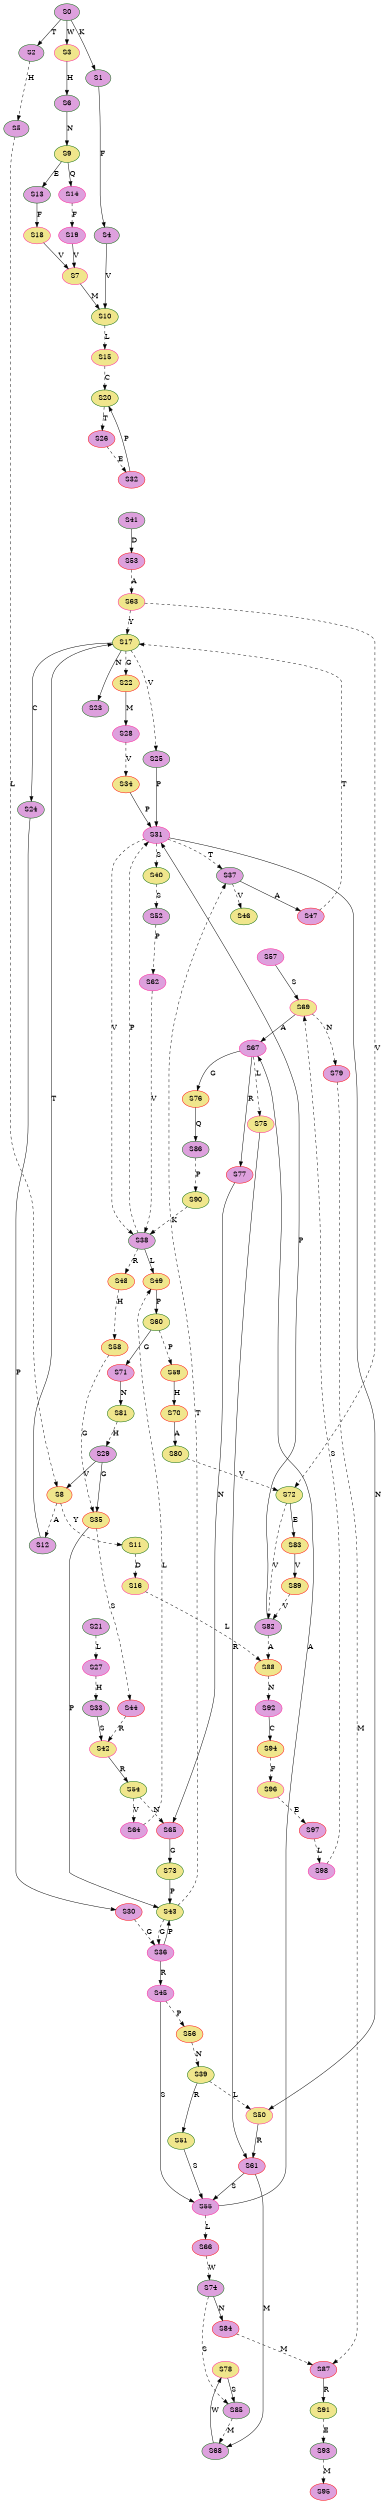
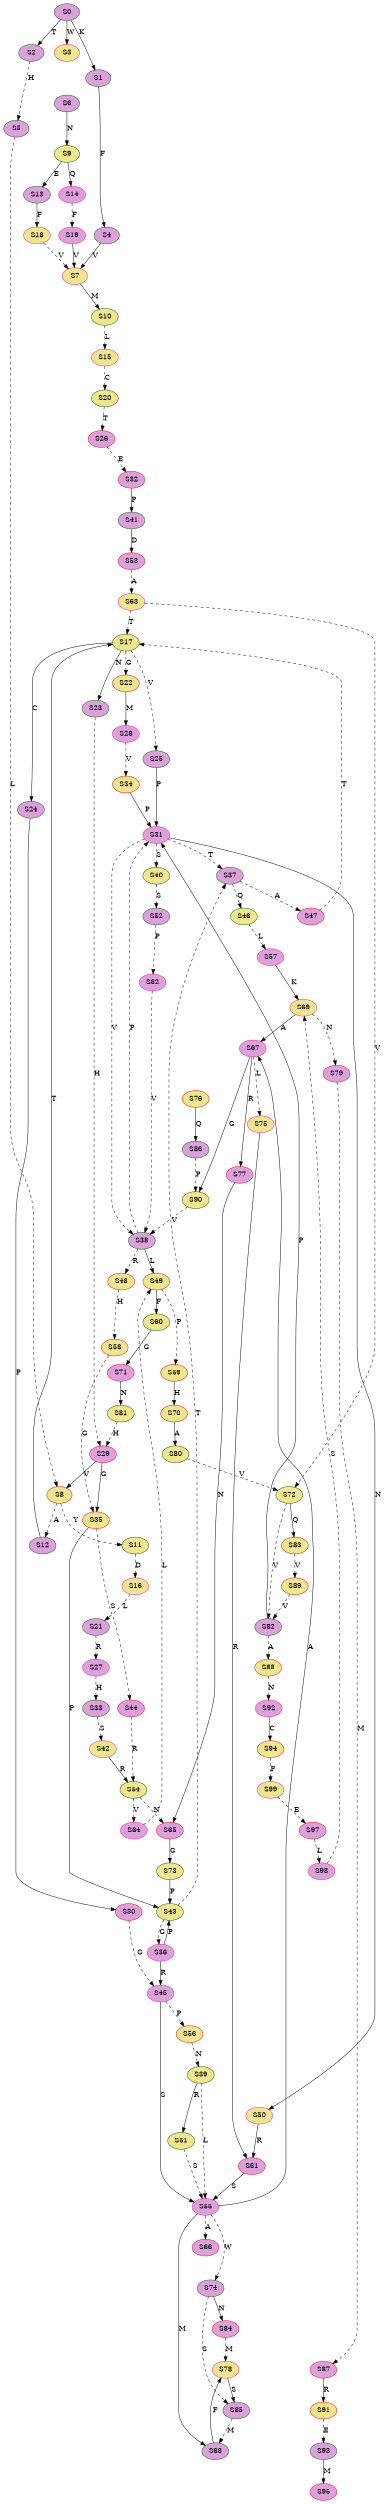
edge "S3" -> "S6": removed, label "H"
edge "S18" -> "S7": style solid -> dashed
edge "S4" -> "S10": now "S4" -> "S7"
edge "S32" -> "S20": now "S32" -> "S41"
edge "S63" -> "S17": label "Y" -> "T"
edge "S37" -> "S47": style solid -> dashed
edge "S37" -> "S46": label "V" -> "Q"
edge "S46" -> "S57": added, label "L"
edge "S57" -> "S69": label "S" -> "K"
edge "S67" -> "S76": now "S67" -> "S90"
edge "S23" -> "S29": added, label "H"
edge "S90" -> "S38": label "K" -> "V"
edge "S49" -> "S60": label "P" -> "F"
edge "S60" -> "S59": now "S49" -> "S59"
node "S29": color darkgreen -> red
edge "S72" -> "S83": label "E" -> "Q"
edge "S83" -> "S89": style solid -> dashed
edge "S16" -> "S88": now "S16" -> "S21"
edge "S21" -> "S27": label "L" -> "R"
edge "S33" -> "S42": style solid -> dashed
edge "S44" -> "S42": now "S44" -> "S54"
node "S96": label "S96" -> "S99"
edge "S30" -> "S36": now "S30" -> "S45"
edge "S39" -> "S50": now "S39" -> "S55"
edge "S51" -> "S55": style solid -> dashed
edge "S55" -> "S66": label "L" -> "A"
edge "S66" -> "S74": now "S55" -> "S74"
edge "S61" -> "S68": now "S55" -> "S68"
edge "S84" -> "S87": now "S84" -> "S78"
edge "S68" -> "S78": label "W" -> "F"
node "S91": color darkgreen -> red
edge "S93" -> "S95": style dashed -> solid
